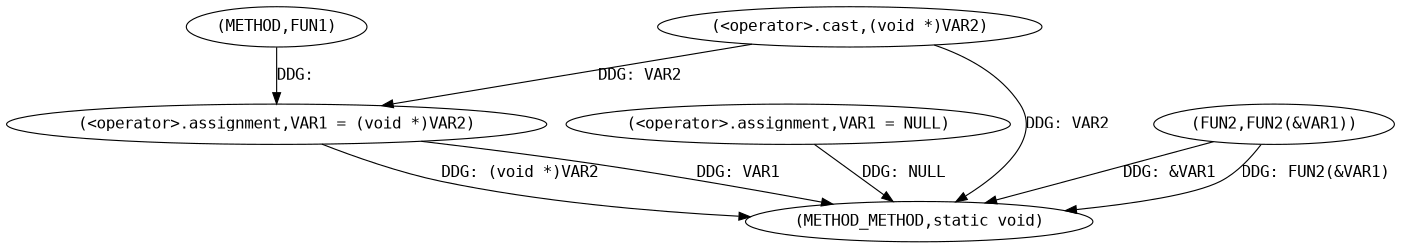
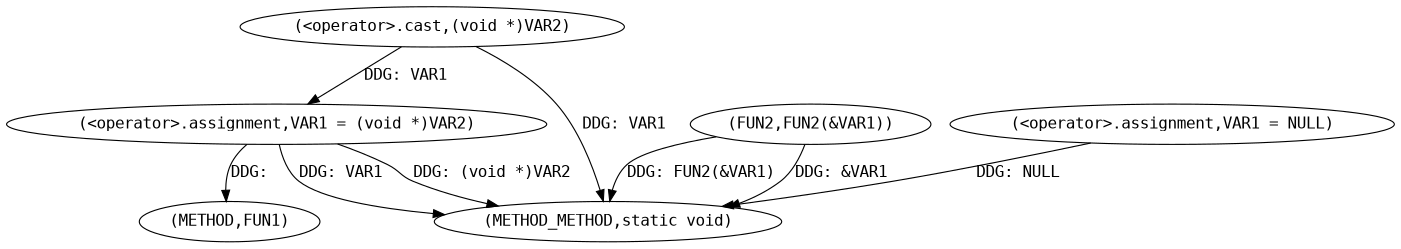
edge "(METHOD,FUN1)" -> "(<operator>.assignment,VAR1 = (void *)VAR2)": reversed
edge "(<operator>.cast,(void *)VAR2)" -> "(<operator>.assignment,VAR1 = (void *)VAR2)": label "DDG: VAR2" -> "DDG: VAR1"
edge "(<operator>.cast,(void *)VAR2)" -> "(METHOD_METHOD,static void)": label "DDG: VAR2" -> "DDG: VAR1"
